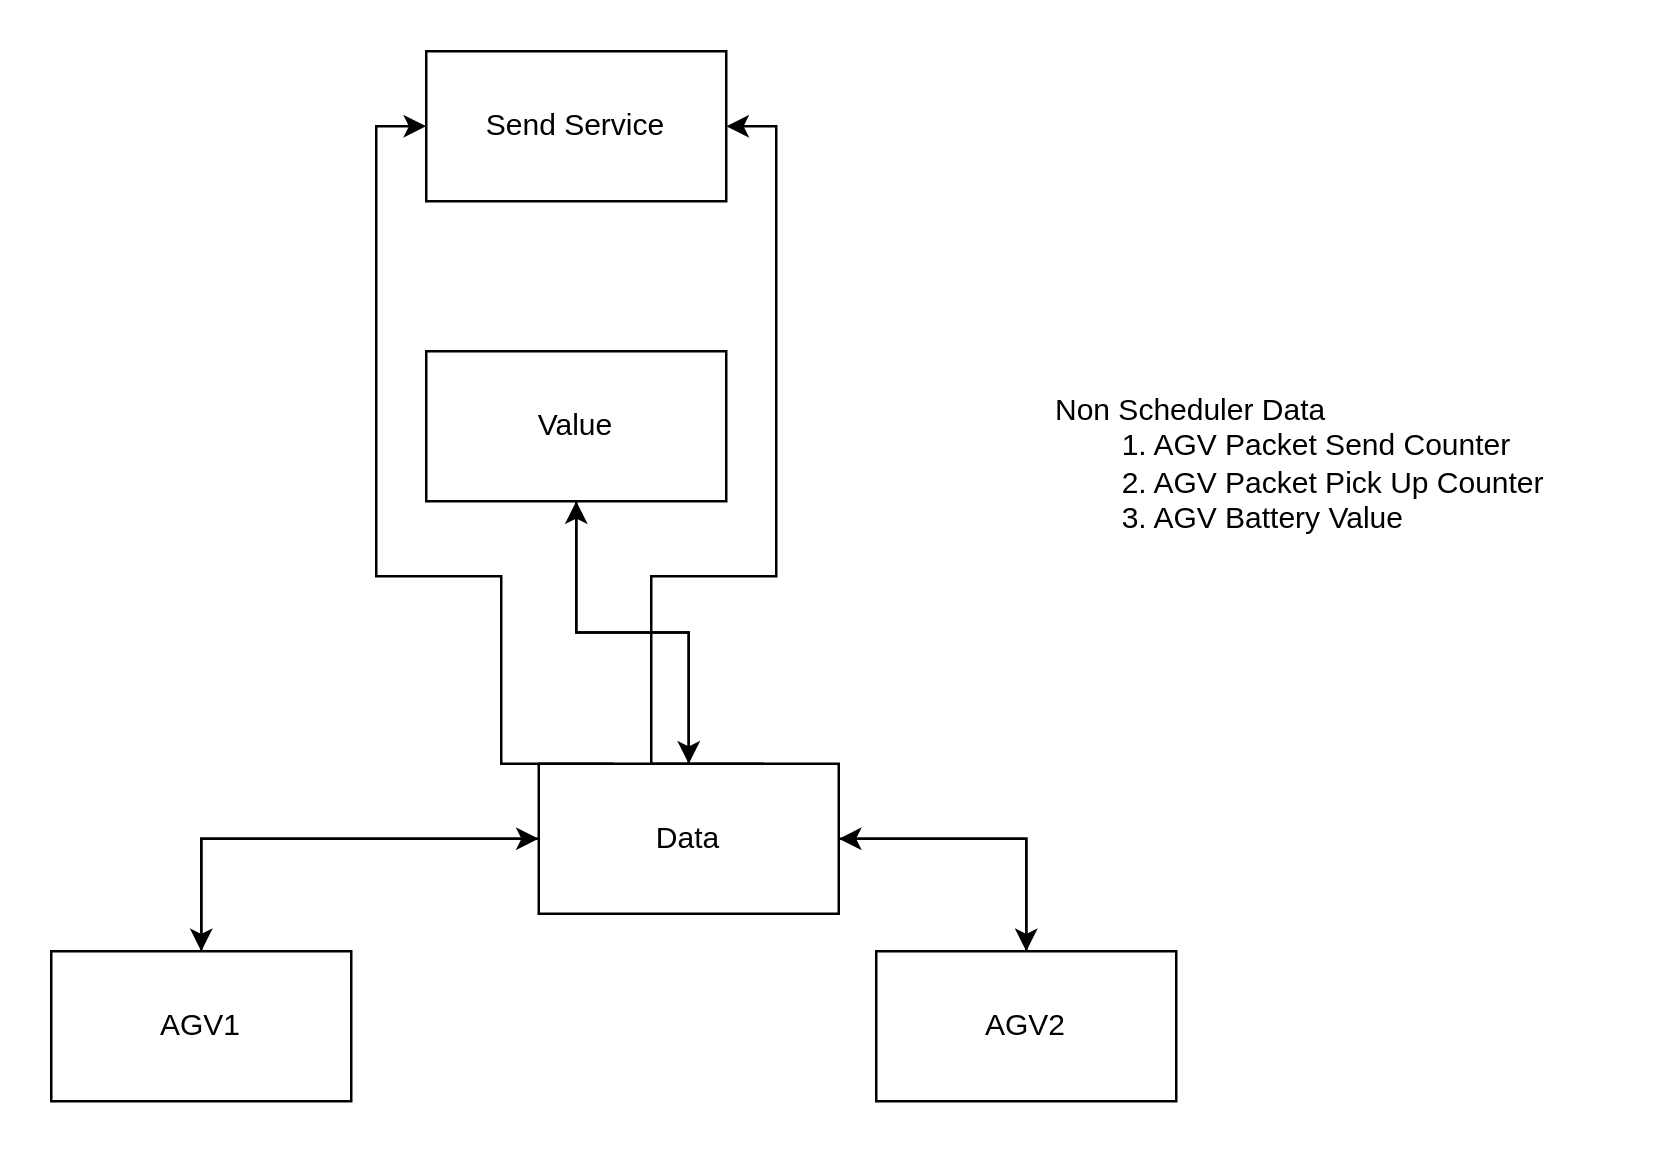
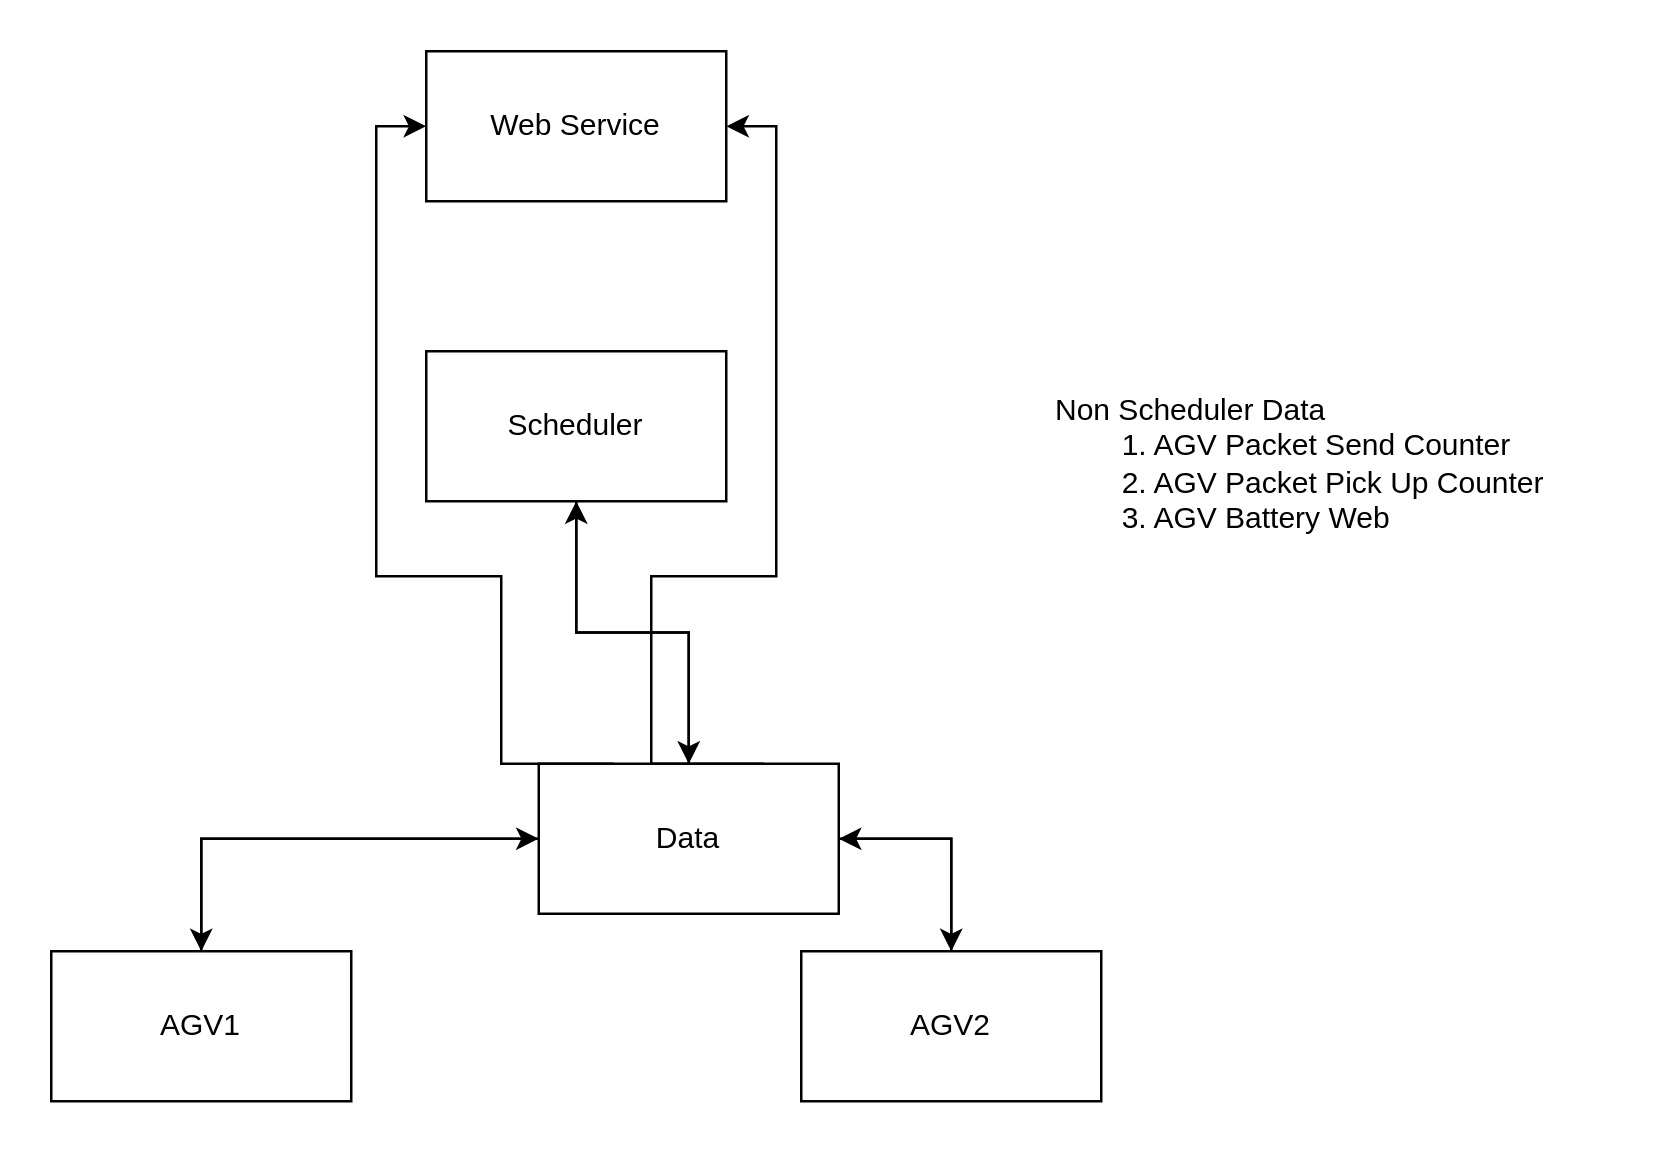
node "Send Service": label "Send Service" -> "Web Service"
node "Value": label "Value" -> "Scheduler"
node "Non Scheduler Data 1. AGV Packet Send Counter 2. AGV Packet Pick Up Counter 3. AGV Battery Value": label "Non Scheduler Data 1. AGV Packet Send Counter 2. AGV Packet Pick Up Counter 3. AGV Battery Value" -> "Non Scheduler Data 1. AGV Packet Send Counter 2. AGV Packet Pick Up Counter 3. AGV Battery Web"
node "AGV2": moved (1026, 1026) -> (951, 1026)
